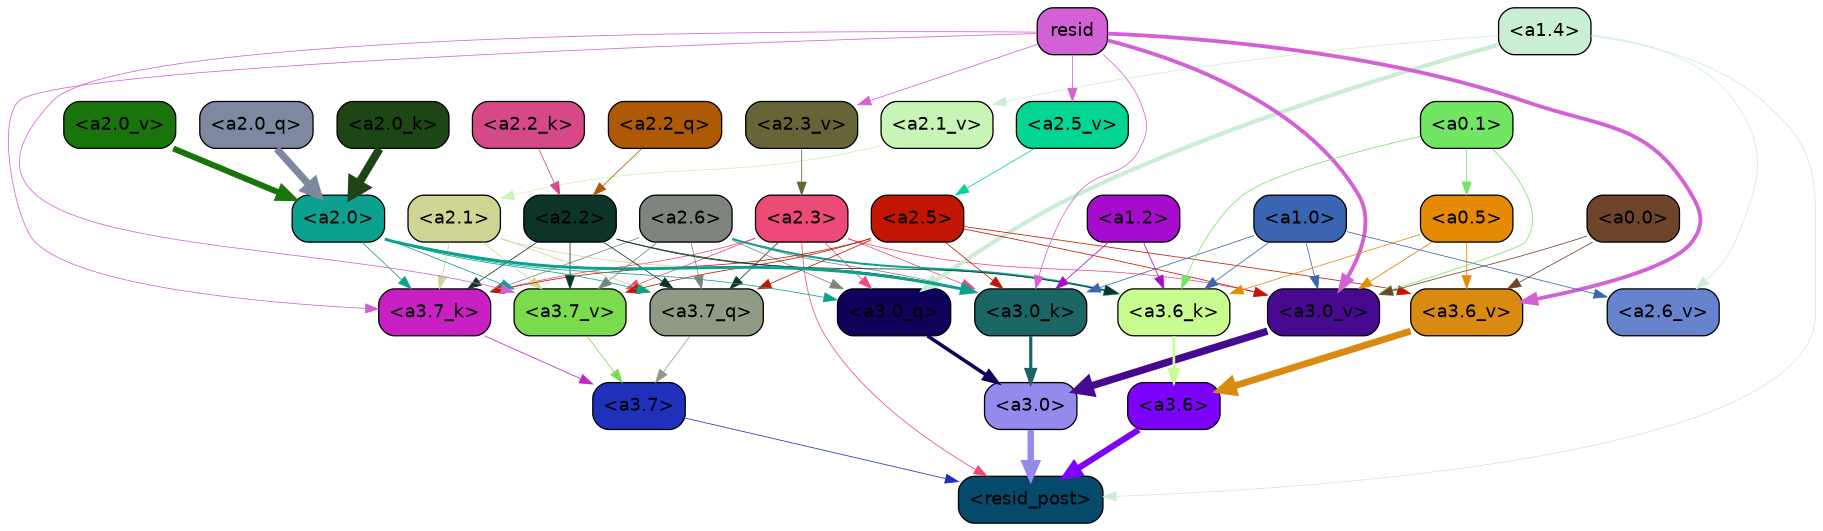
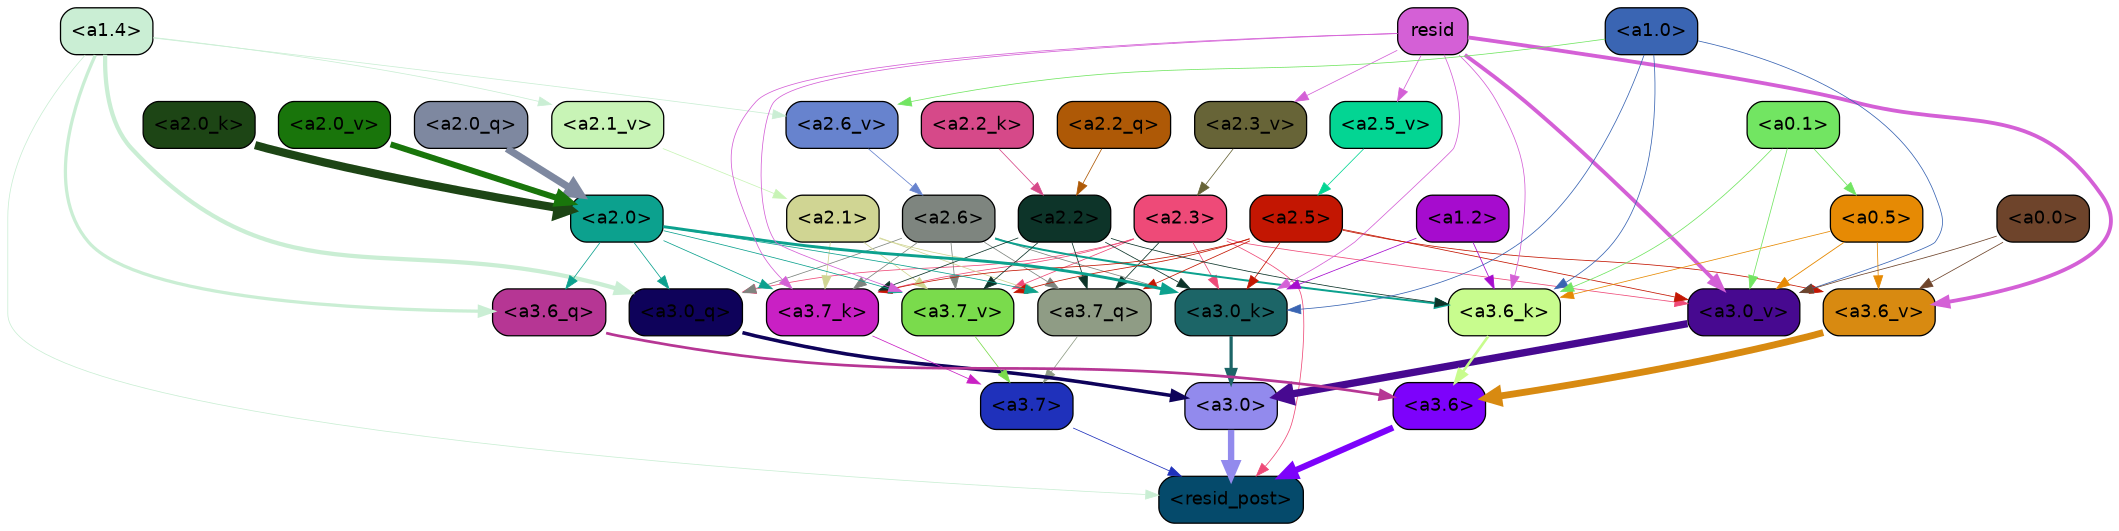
edge "resid" -> "<a3.6_k>": added
edge "<a2.6_v>" -> "<a2.6>": added
edge "<a1.0>" -> "<a2.6_v>": color #3a65b3 -> #72e562
node "<a3.6_q>": added
